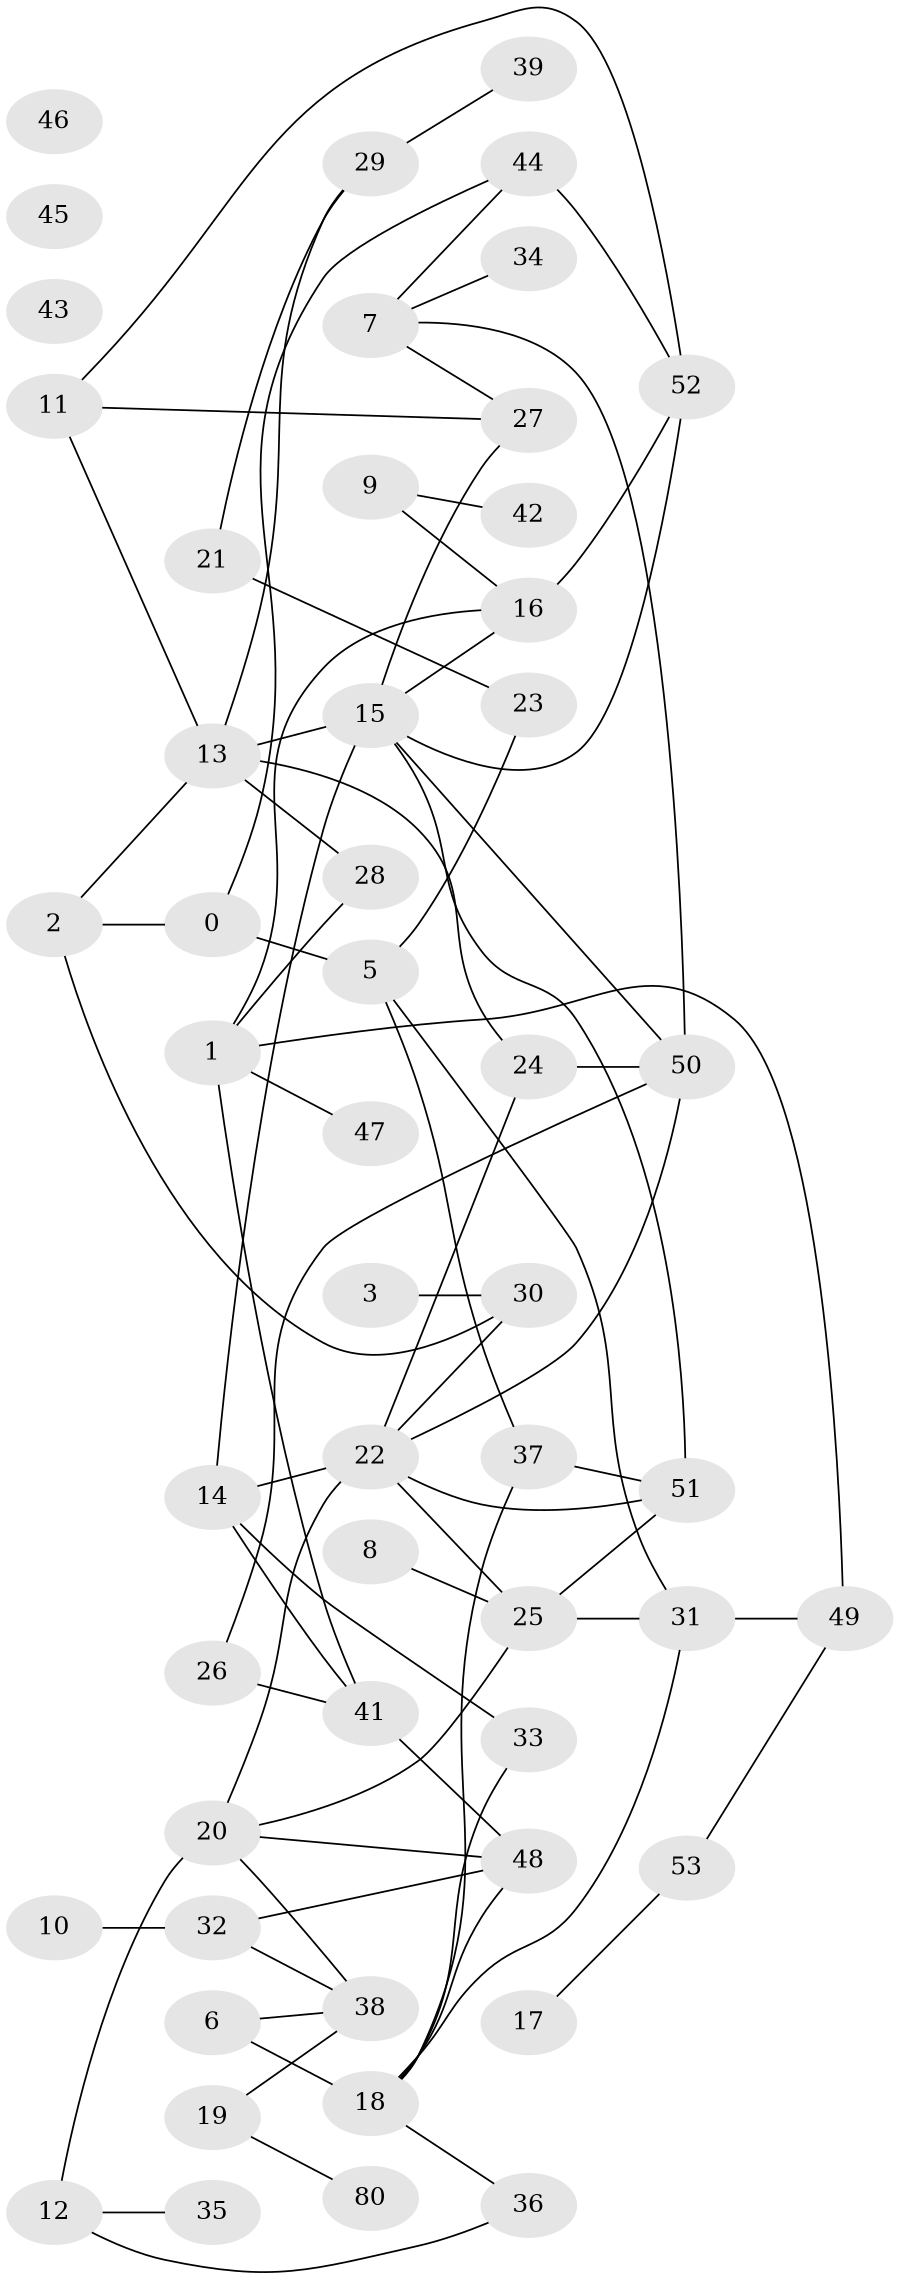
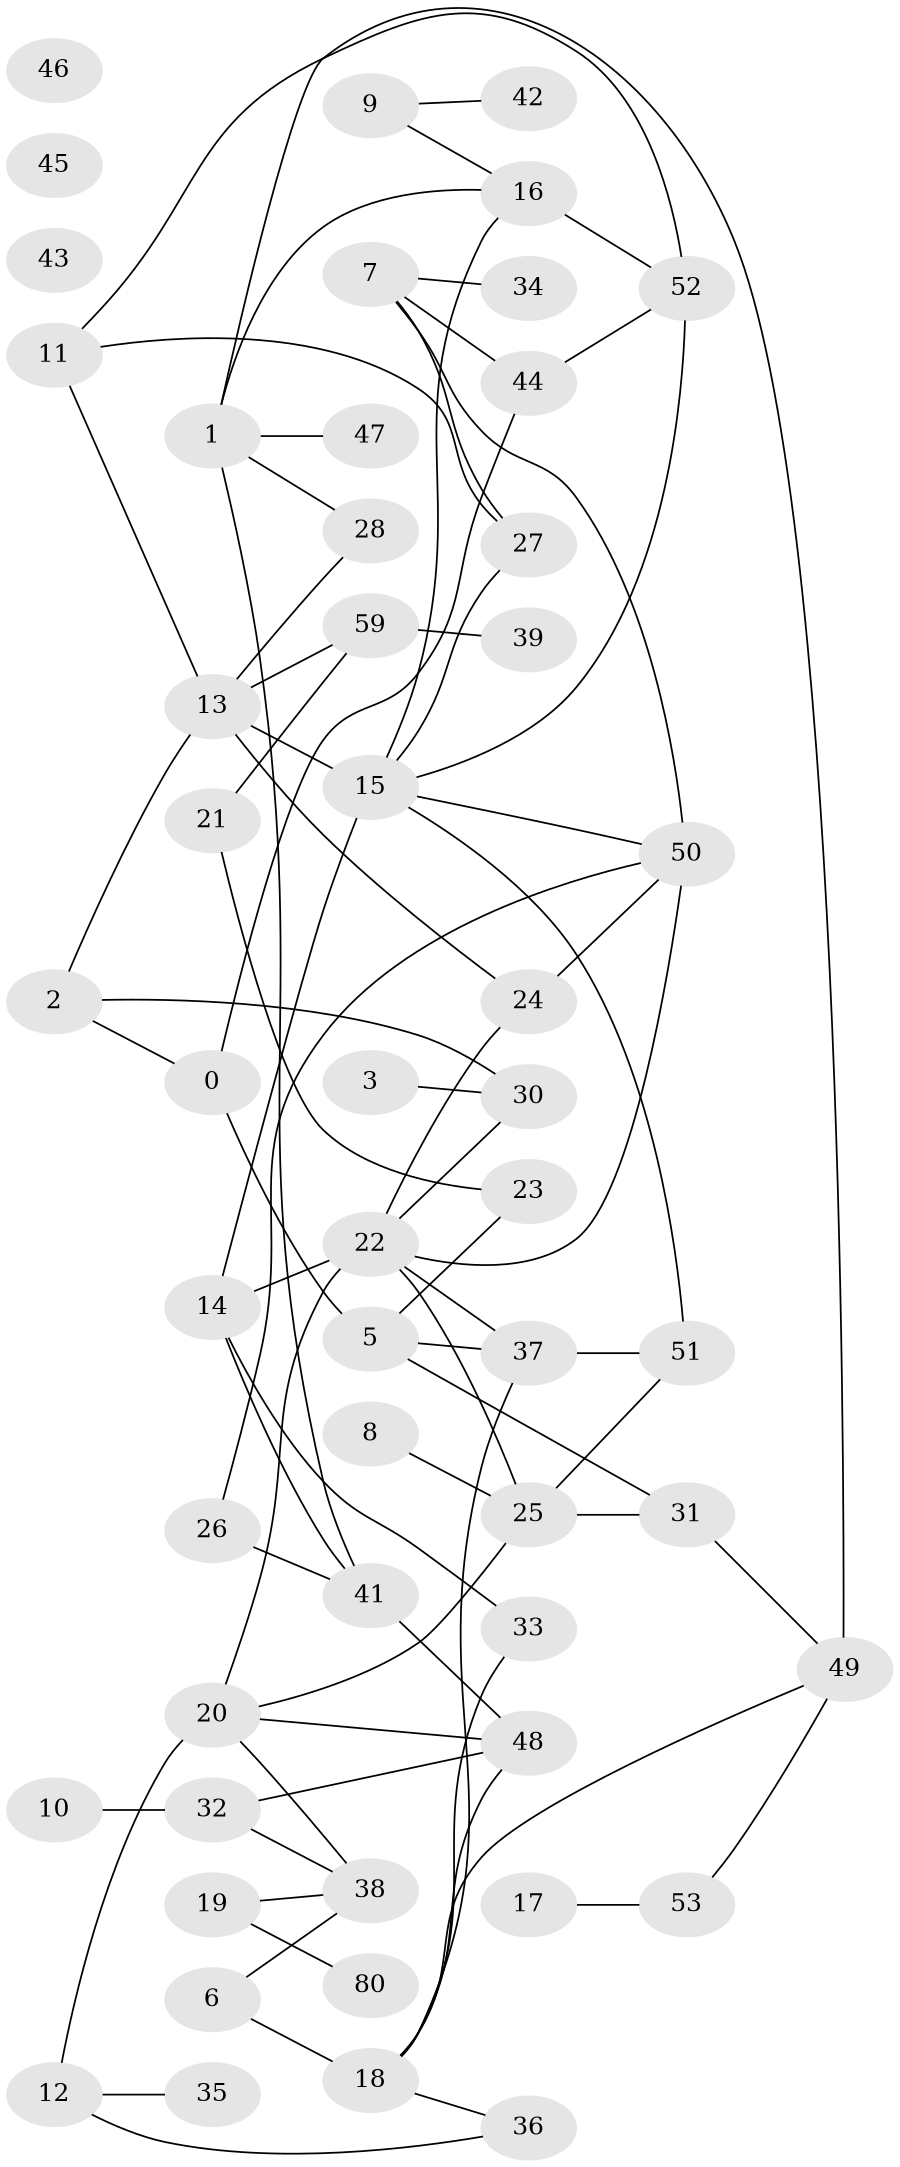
node "29": label "29" -> "59"
edge "22" -- "51": now "22" -- "37"
edge "31" -- "18": now "49" -- "18"
